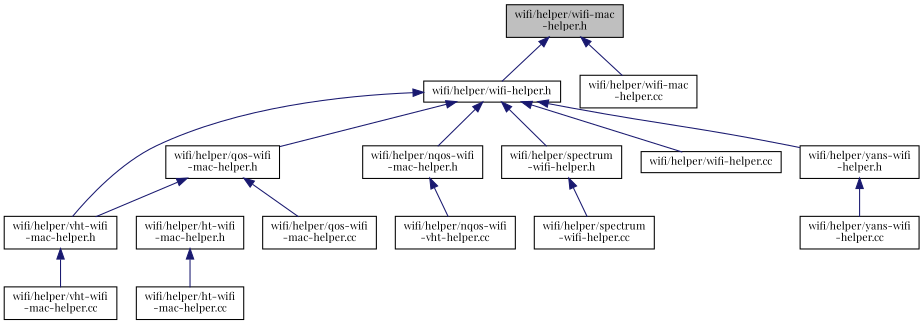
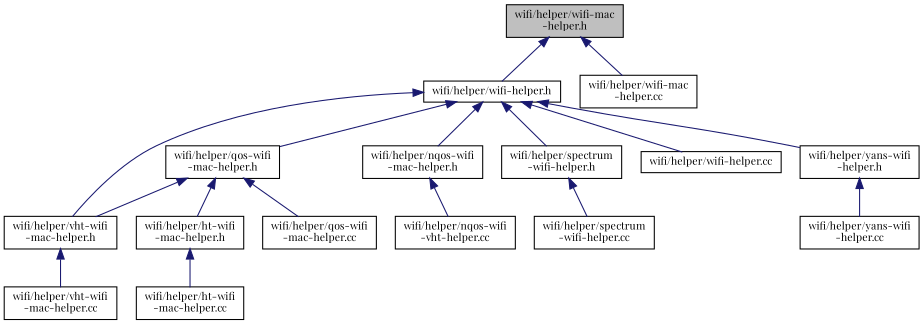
edge "wifi/helper/ht-wifi -mac-helper.h" -> "wifi/helper/qos-wifi -mac-helper.h": added
